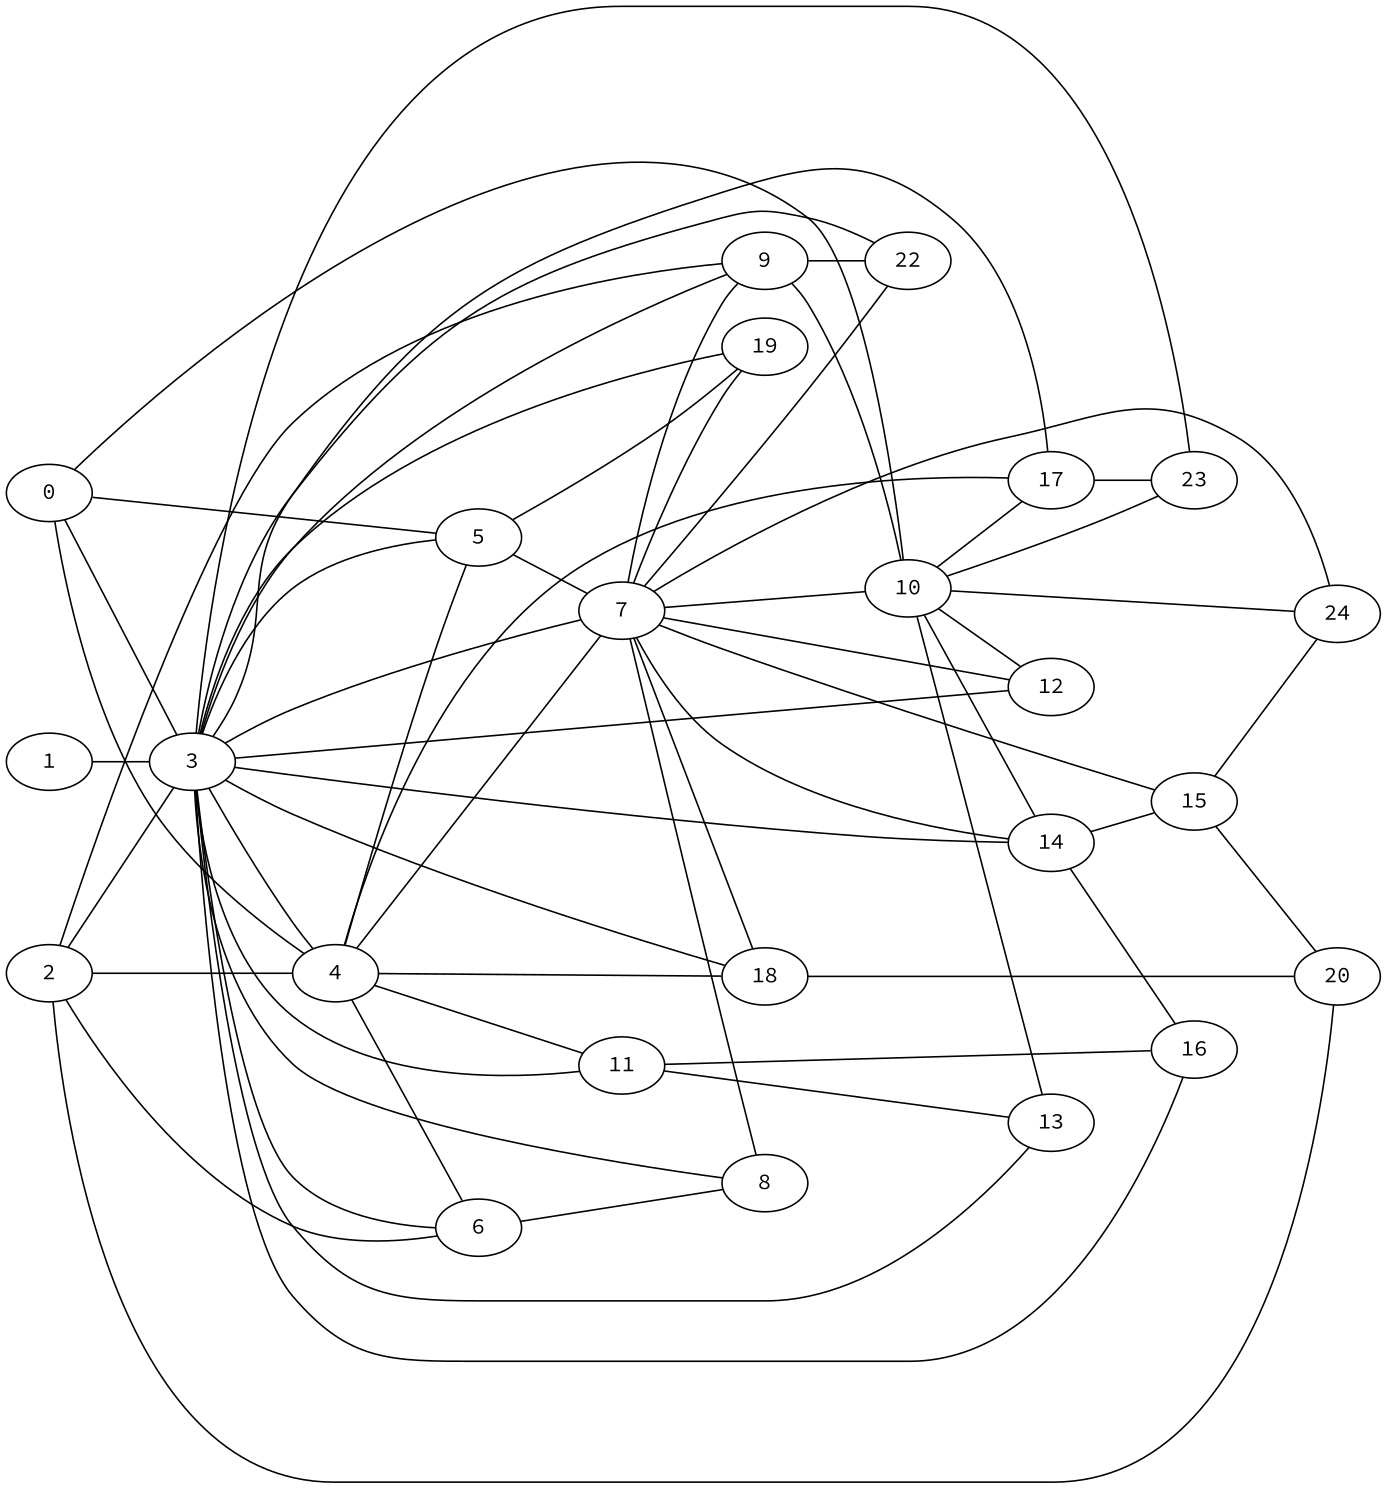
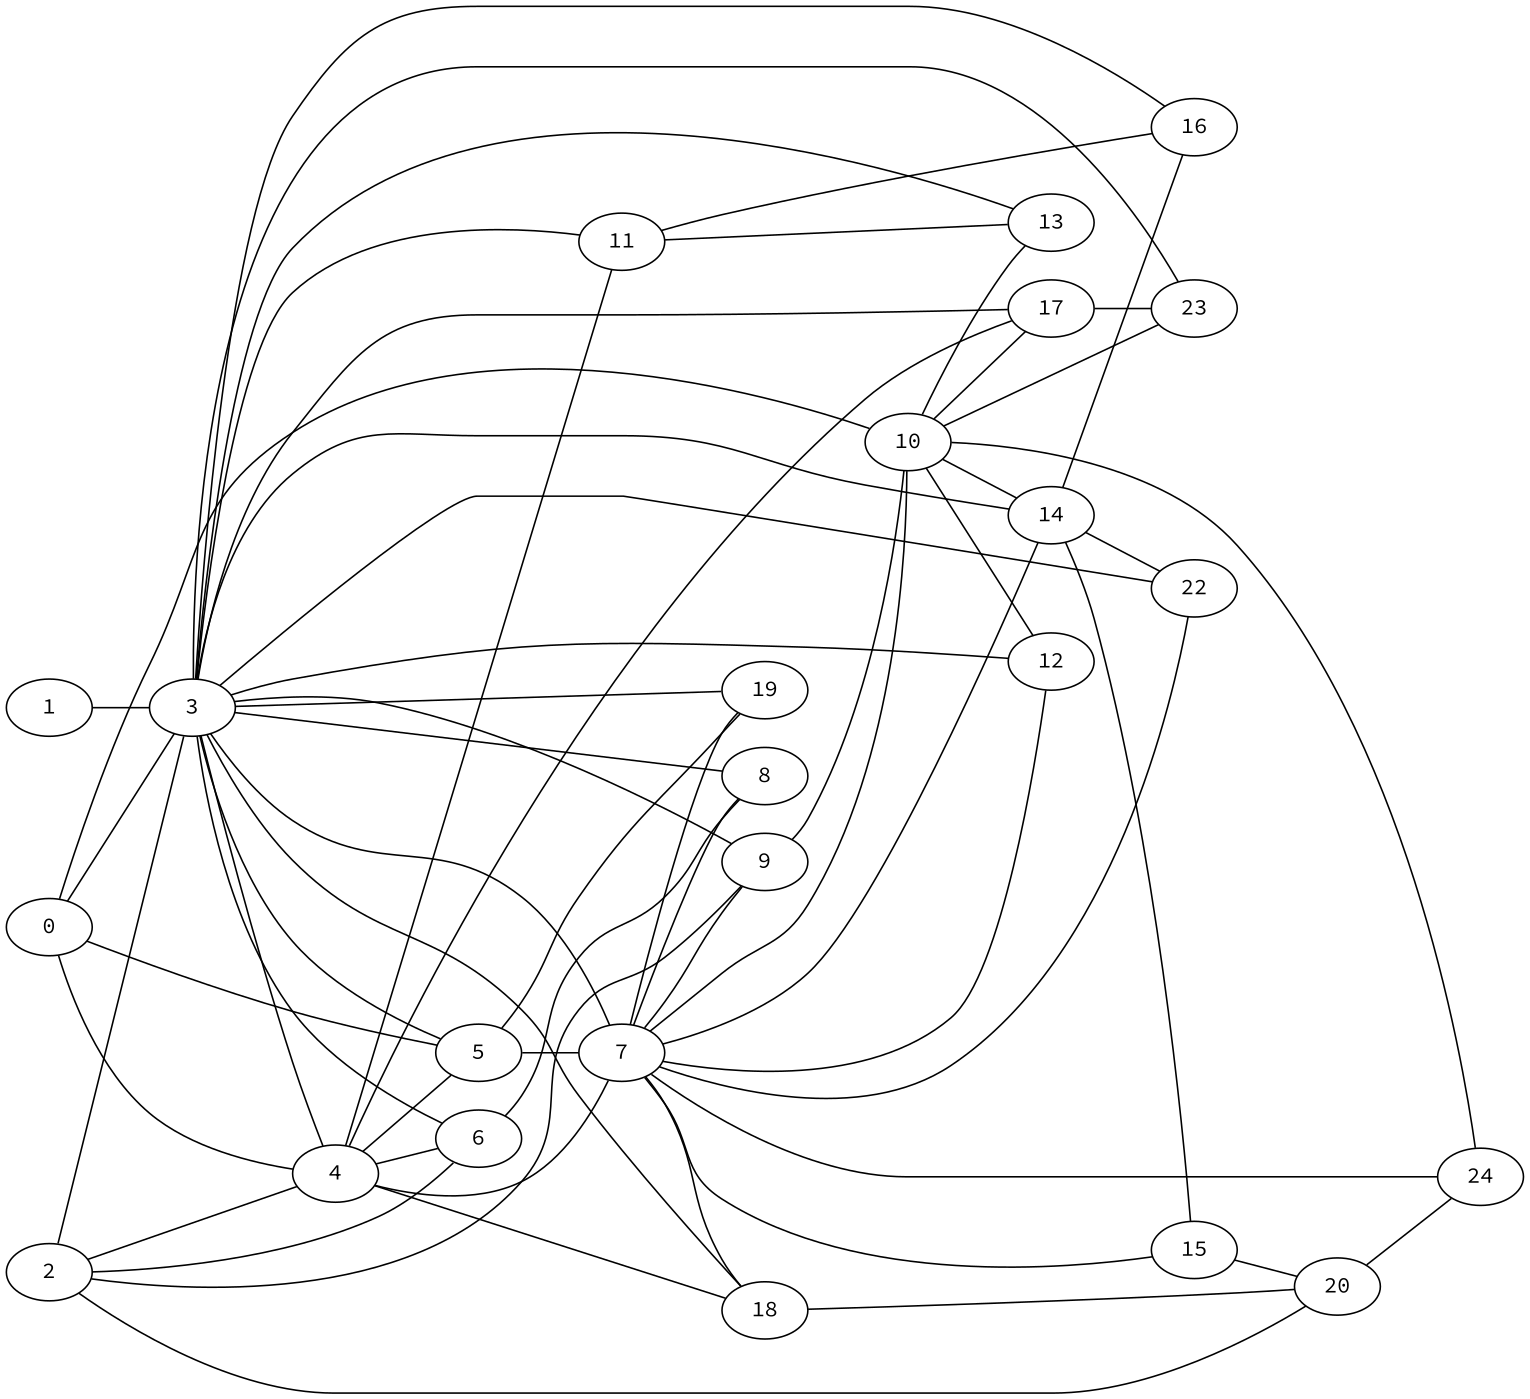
edge "9" -- "22": now "14" -- "22"
edge "24" -- "15": now "24" -- "20"
